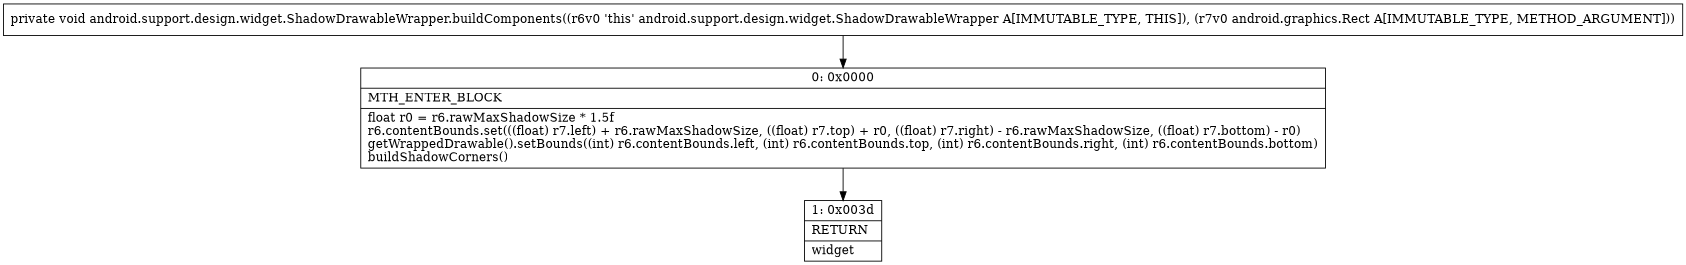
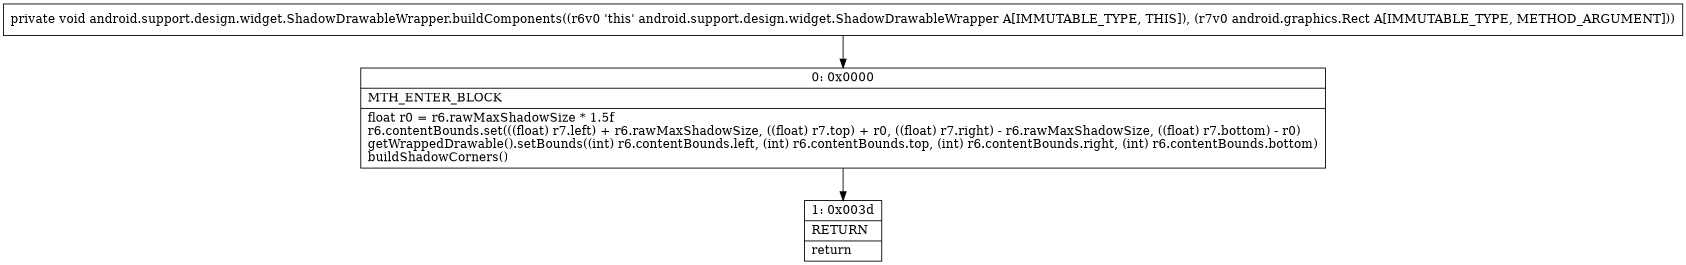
node "1: 0x003d": text "widget" -> "return"
